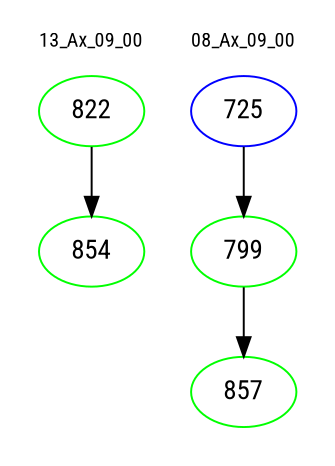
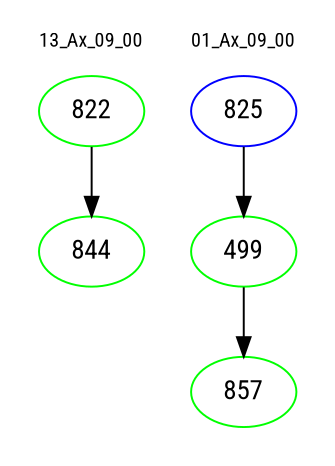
cluster "08_Ax_09_00": label "08_Ax_09_00" -> "01_Ax_09_00"
node "725": label "725" -> "825"
node "854": label "854" -> "844"
node "799": label "799" -> "499"
